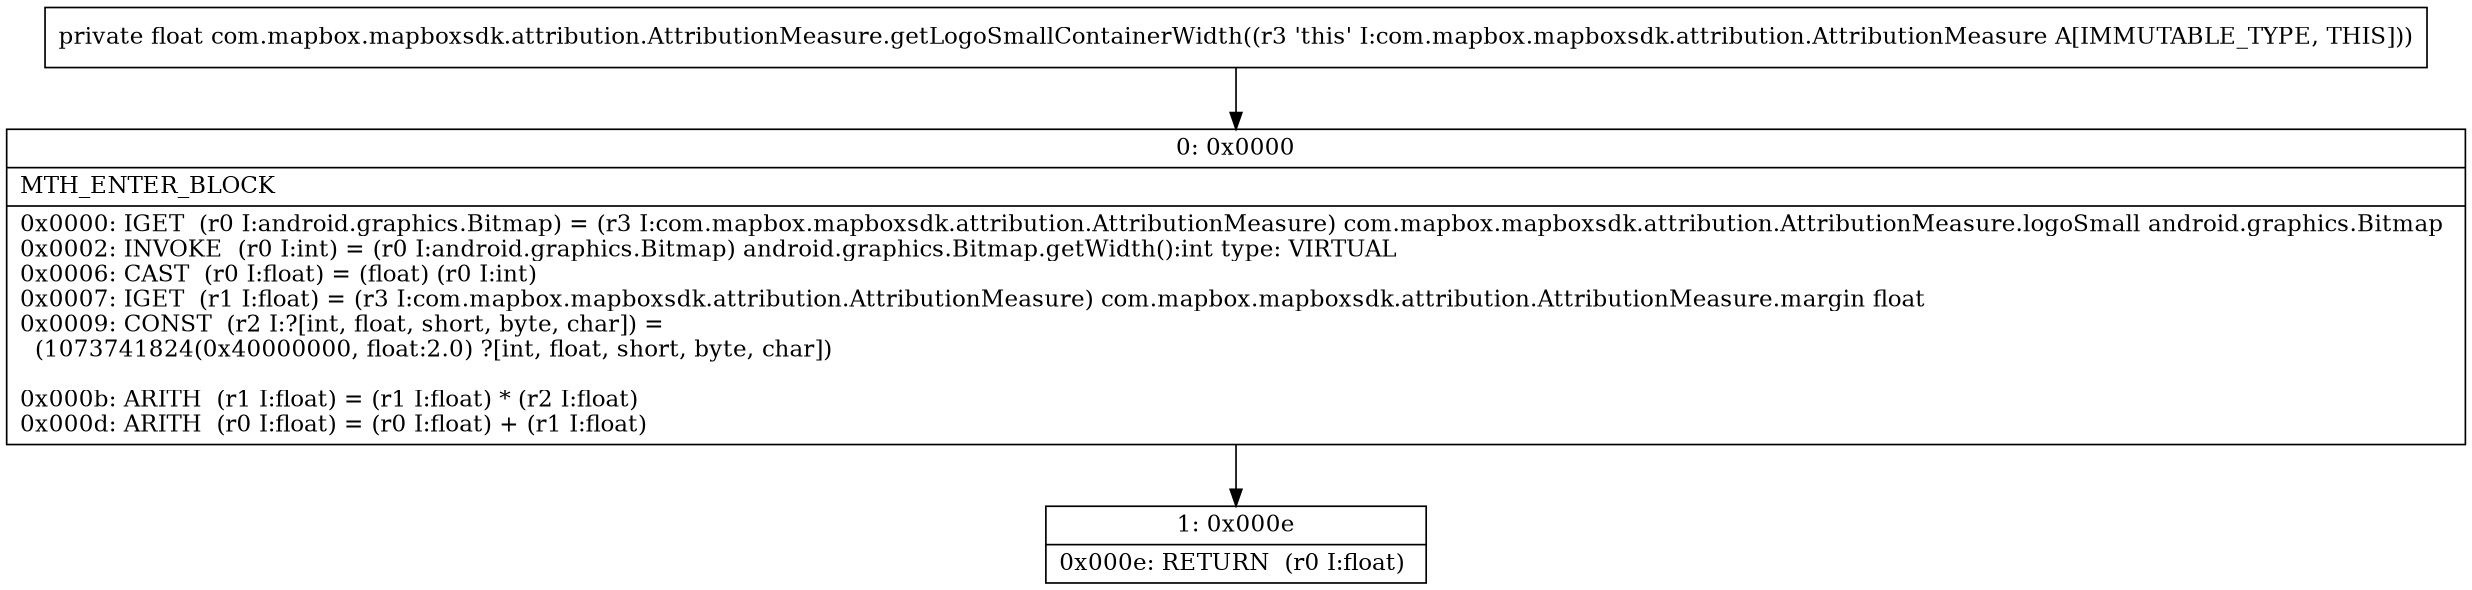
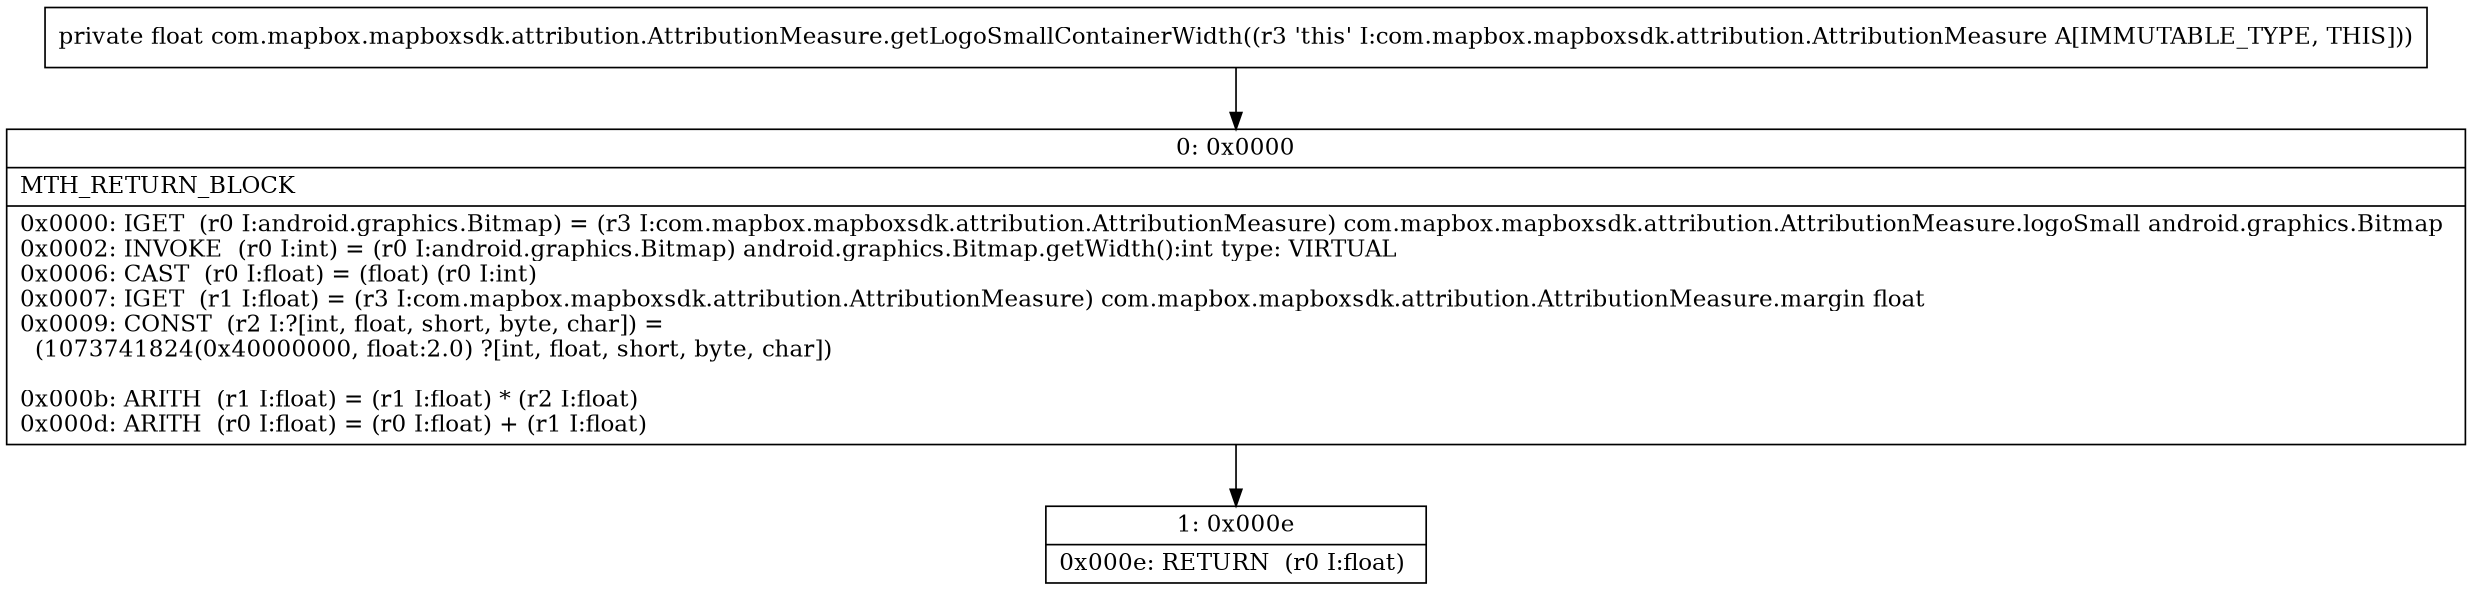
node "0: 0x0000": text "MTH_ENTER_BLOCK" -> "MTH_RETURN_BLOCK"
